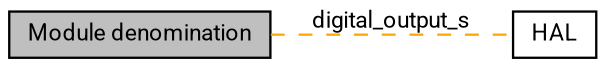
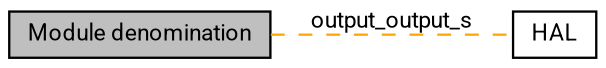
edge "Module denomination" -- "HAL": label "digital_output_s" -> "output_output_s"
